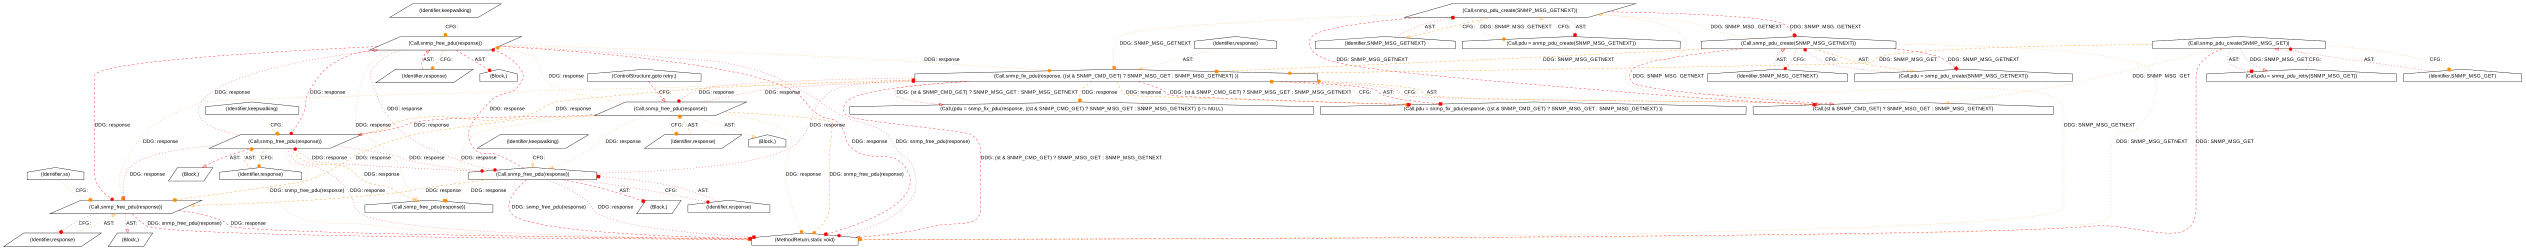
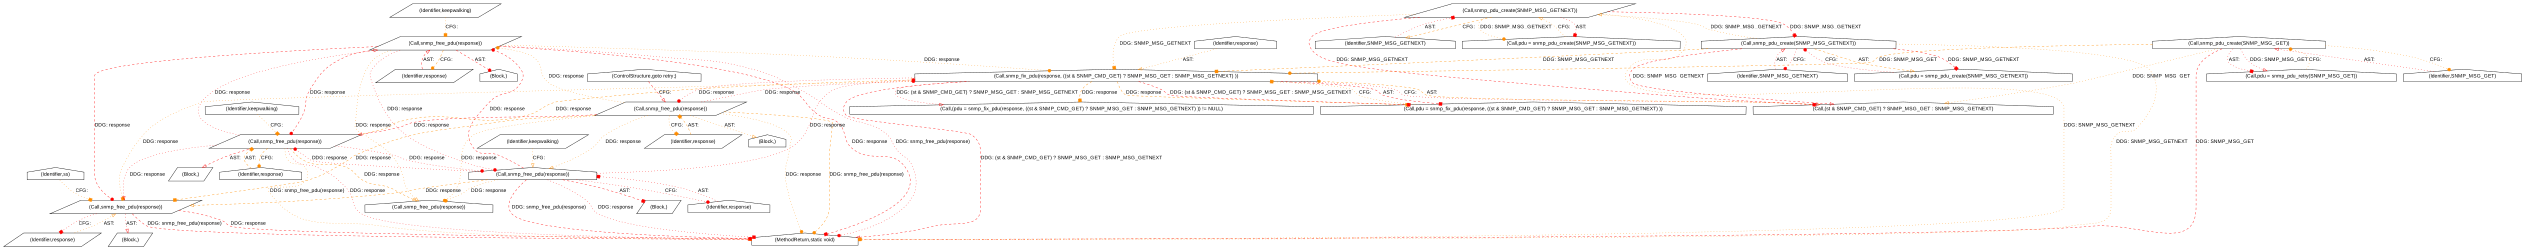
edge "(Call,snmp_pdu_create(SNMP_MSG_GET))" -> "(Identifier,SNMP_MSG_GET)": arrowhead box -> dot
edge "(Call,pdu = snmp_pdu_retry(SNMP_MSG_GET))" -> "(Call,snmp_pdu_create(SNMP_MSG_GET))": color red -> darkorange
